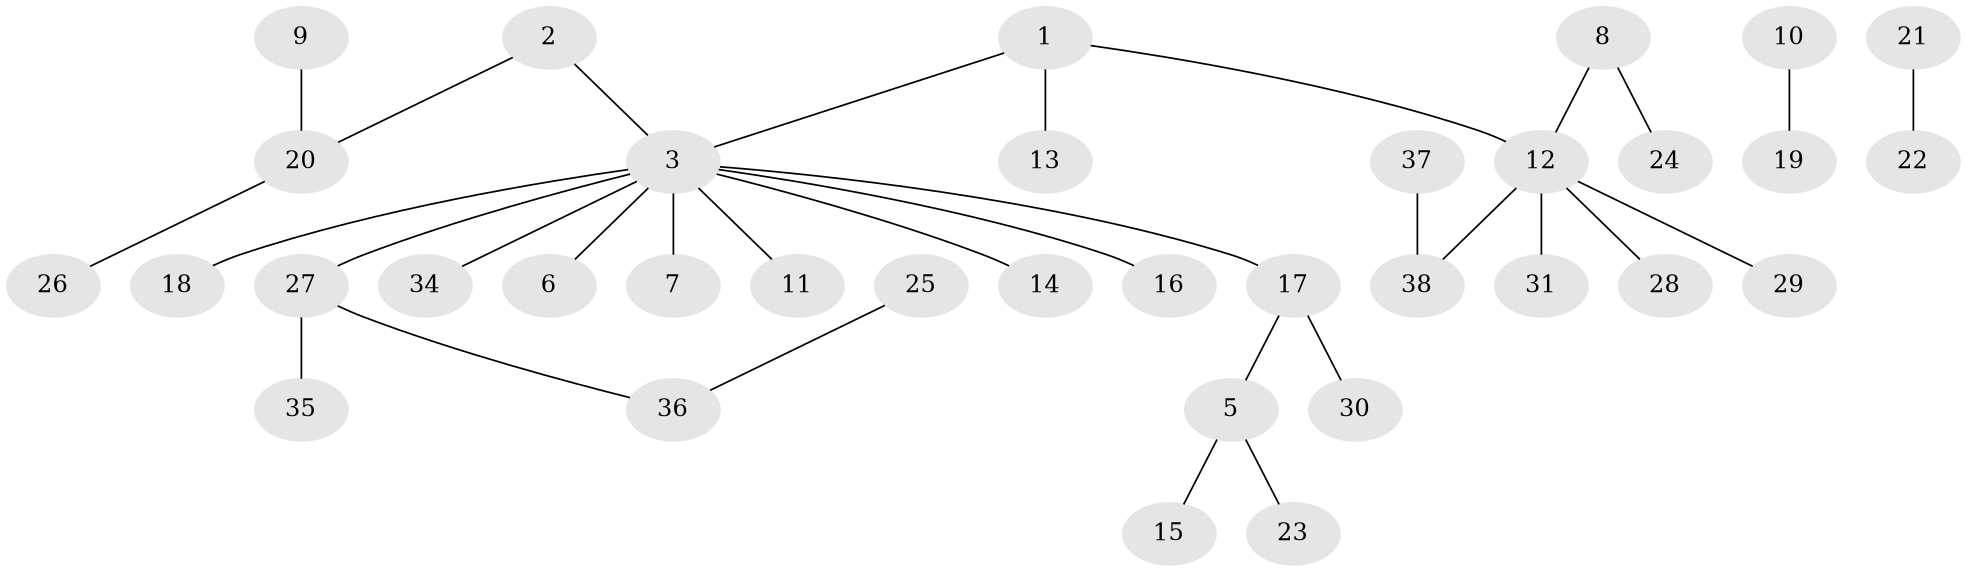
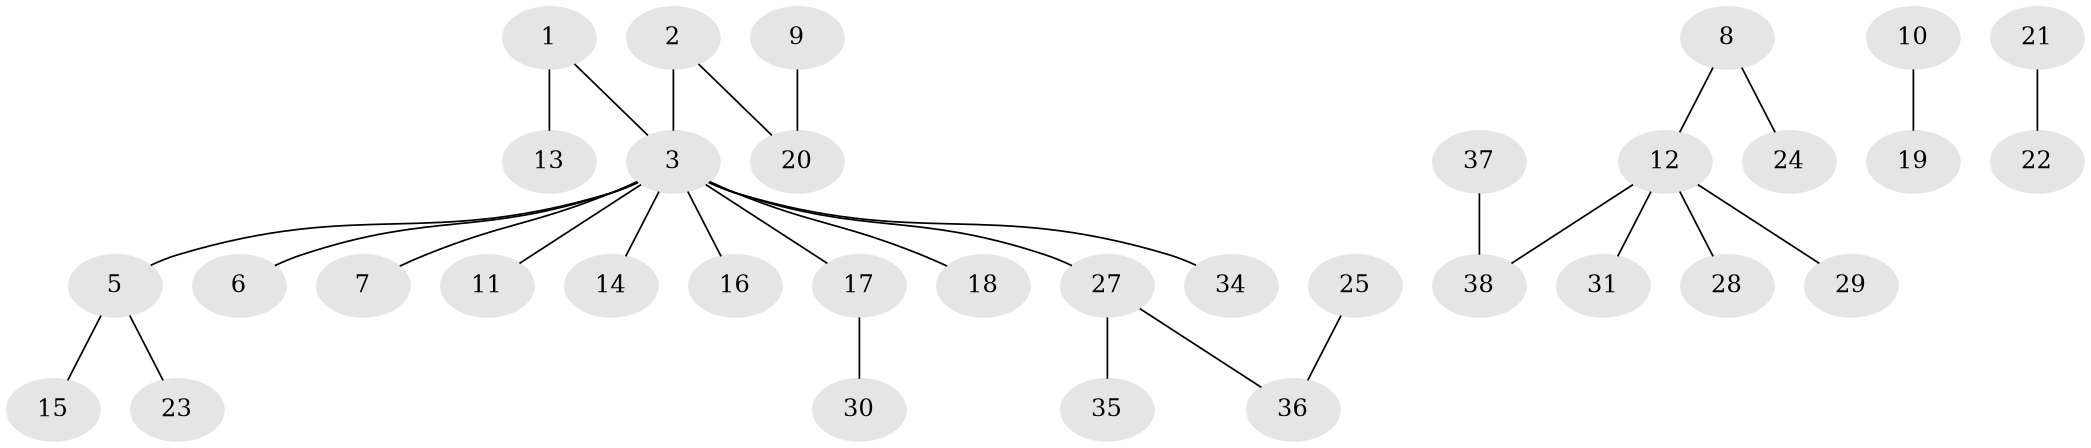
edge "1" -- "12": removed
node "26": removed
edge "17" -- "5": now "3" -- "5"
